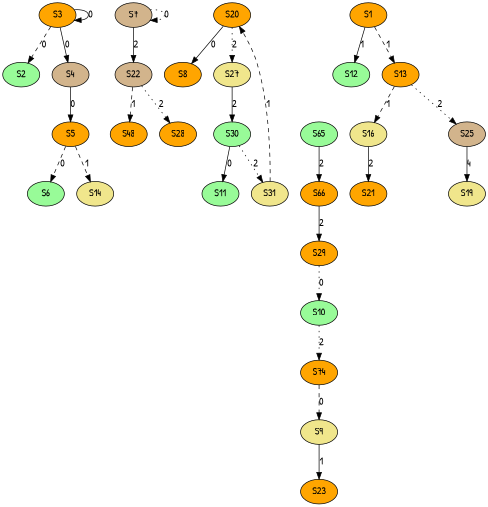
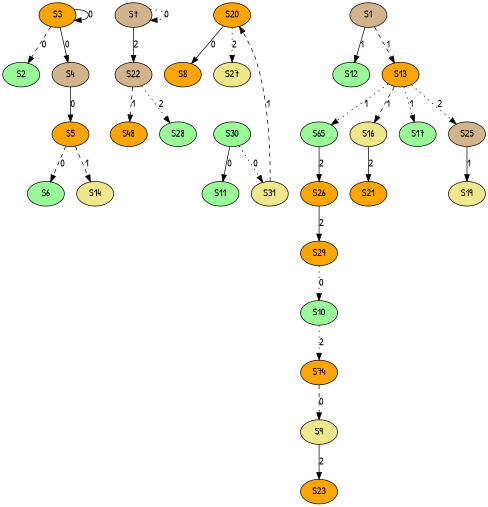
node "S1": fillcolor orange -> tan
edge "S27" -> "S30": removed, label "2"
edge "S13" -> "S65": added, label "1"
node "S28": fillcolor orange -> palegreen
node "S17": added
edge "S30" -> "S31": label "2" -> "0"
edge "S25" -> "S19": label "4" -> "1"
node "S66": label "S66" -> "S26"
edge "S9" -> "S23": label "1" -> "2"
